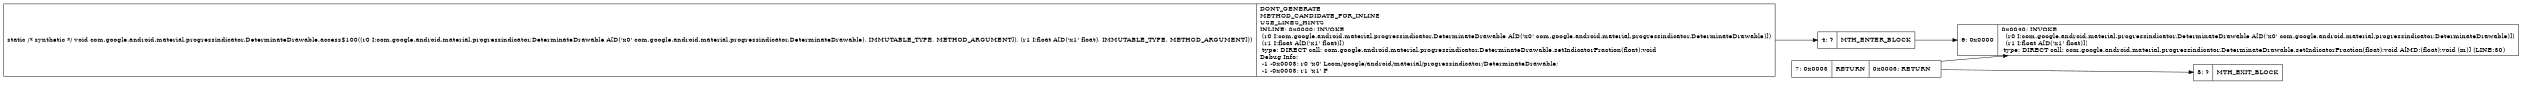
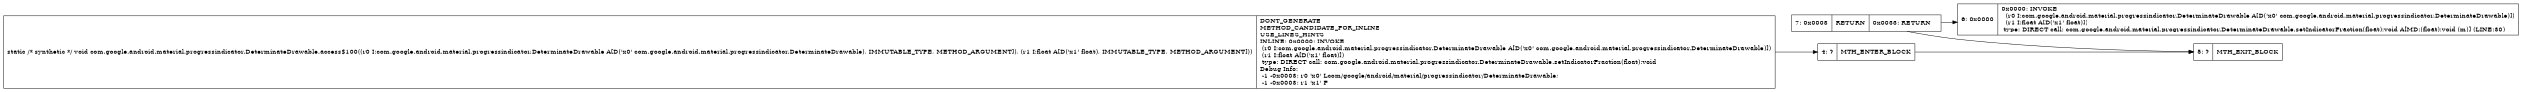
node "6: 0x0000": text "0x0040: INVOKE" -> "0x0000: INVOKE"
edge "4: ?" -> "6: 0x0000": now "4: ?" -> "5: ?"
node "7: 0x0003": text "0x0003: RETURN" -> "0x0033: RETURN"
